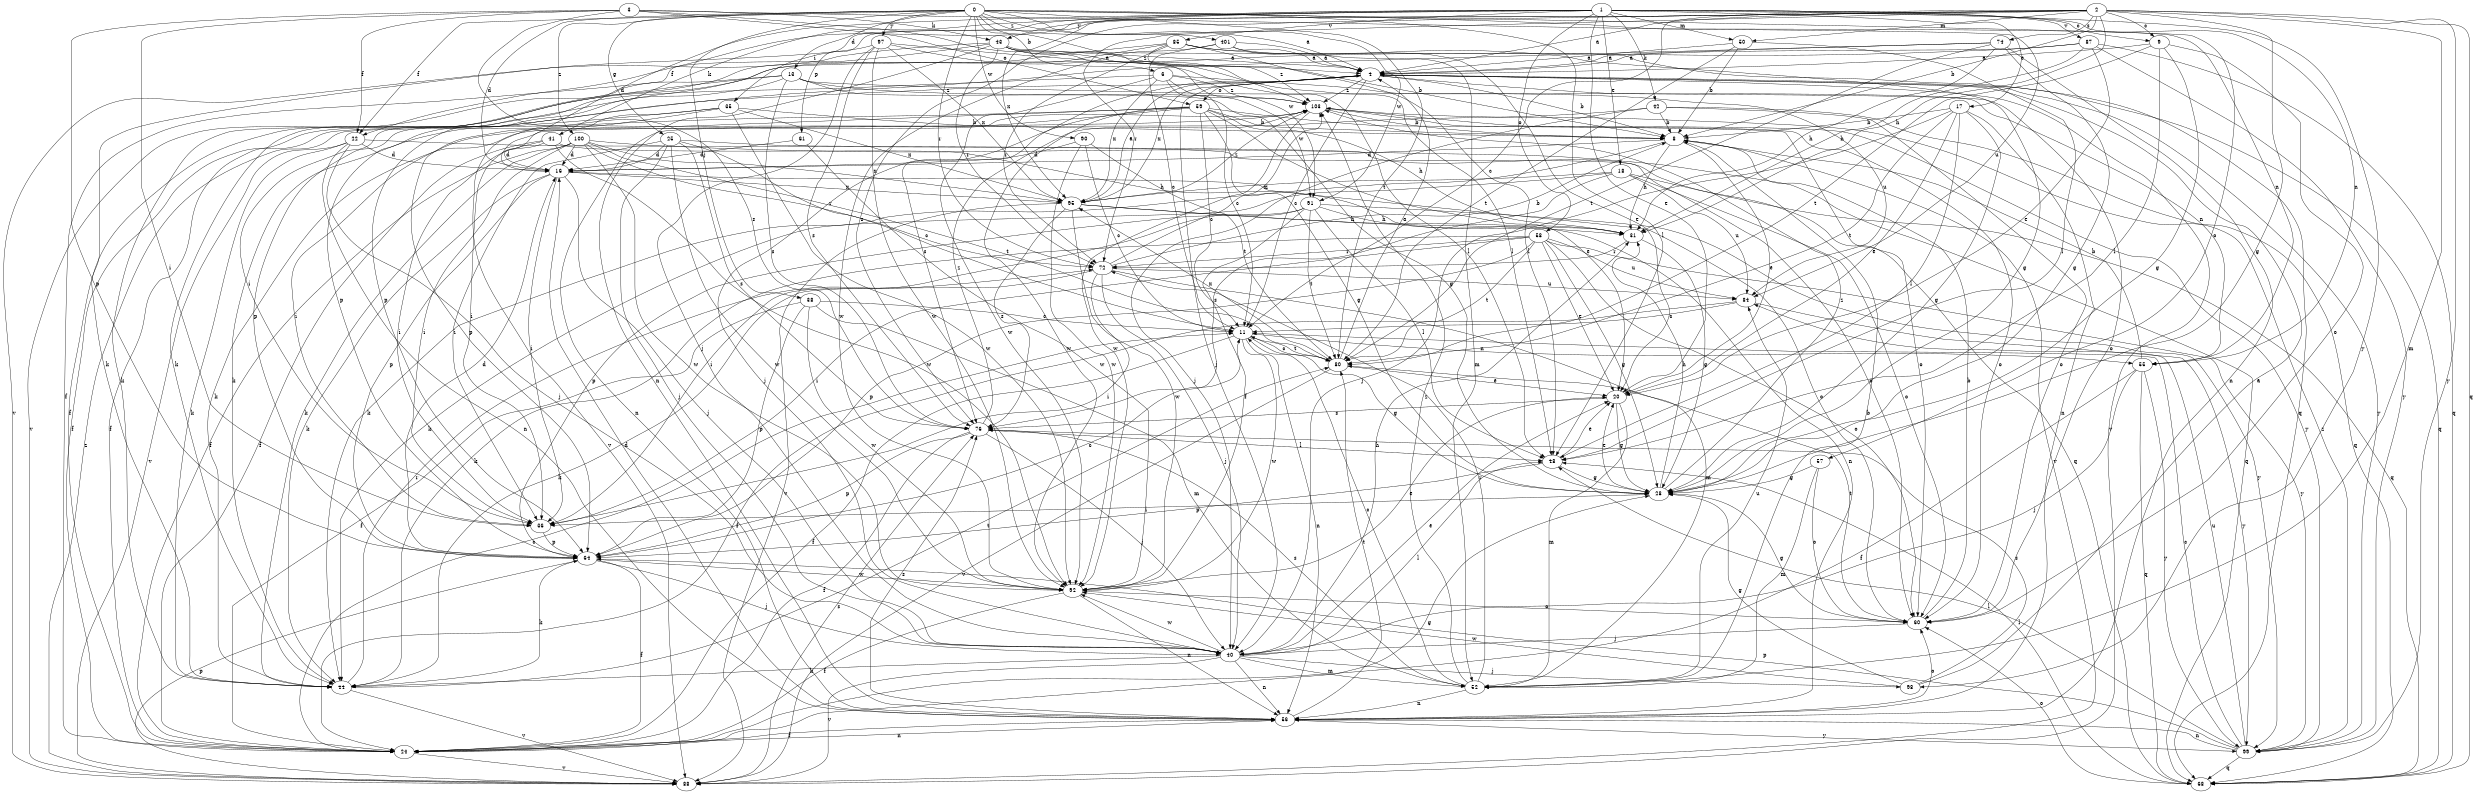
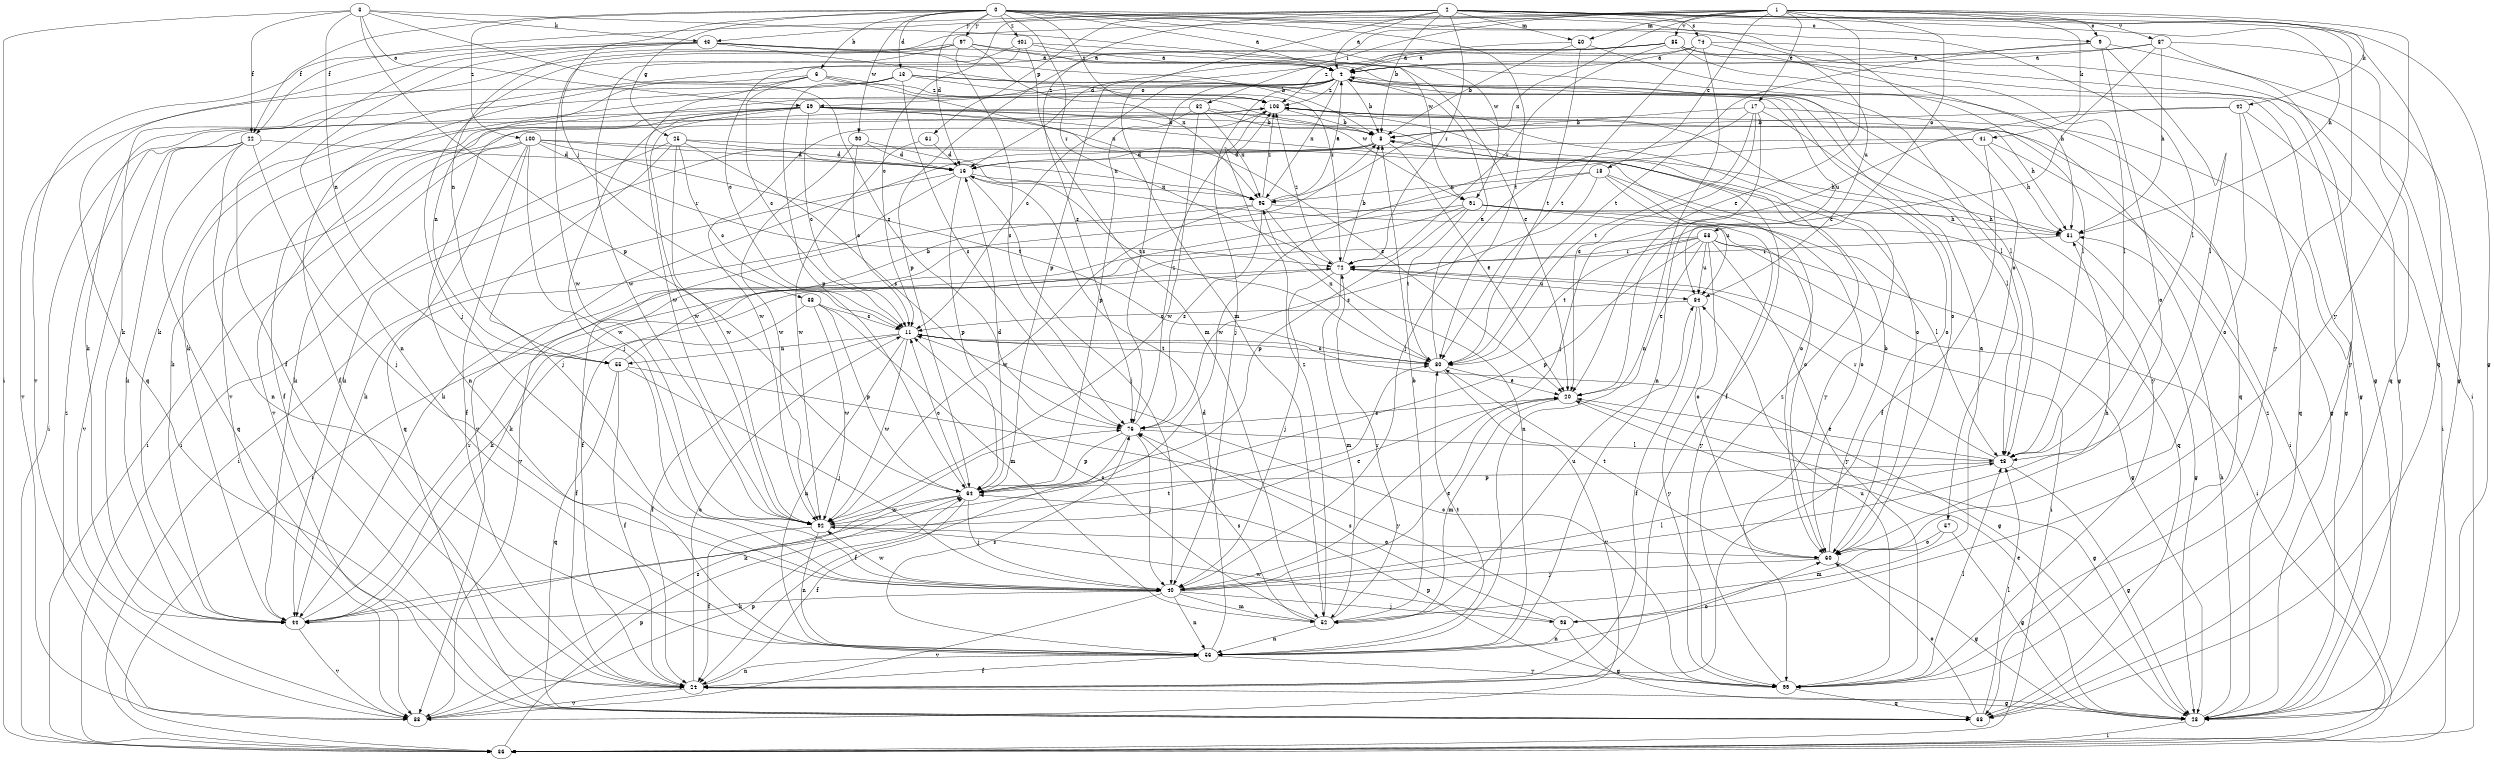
node "35": label "35" -> "32"
edge "48" -> "72": added, label "r"
edge "91" -> "92": now "91" -> "24"
edge "99" -> "56": now "98" -> "56"
